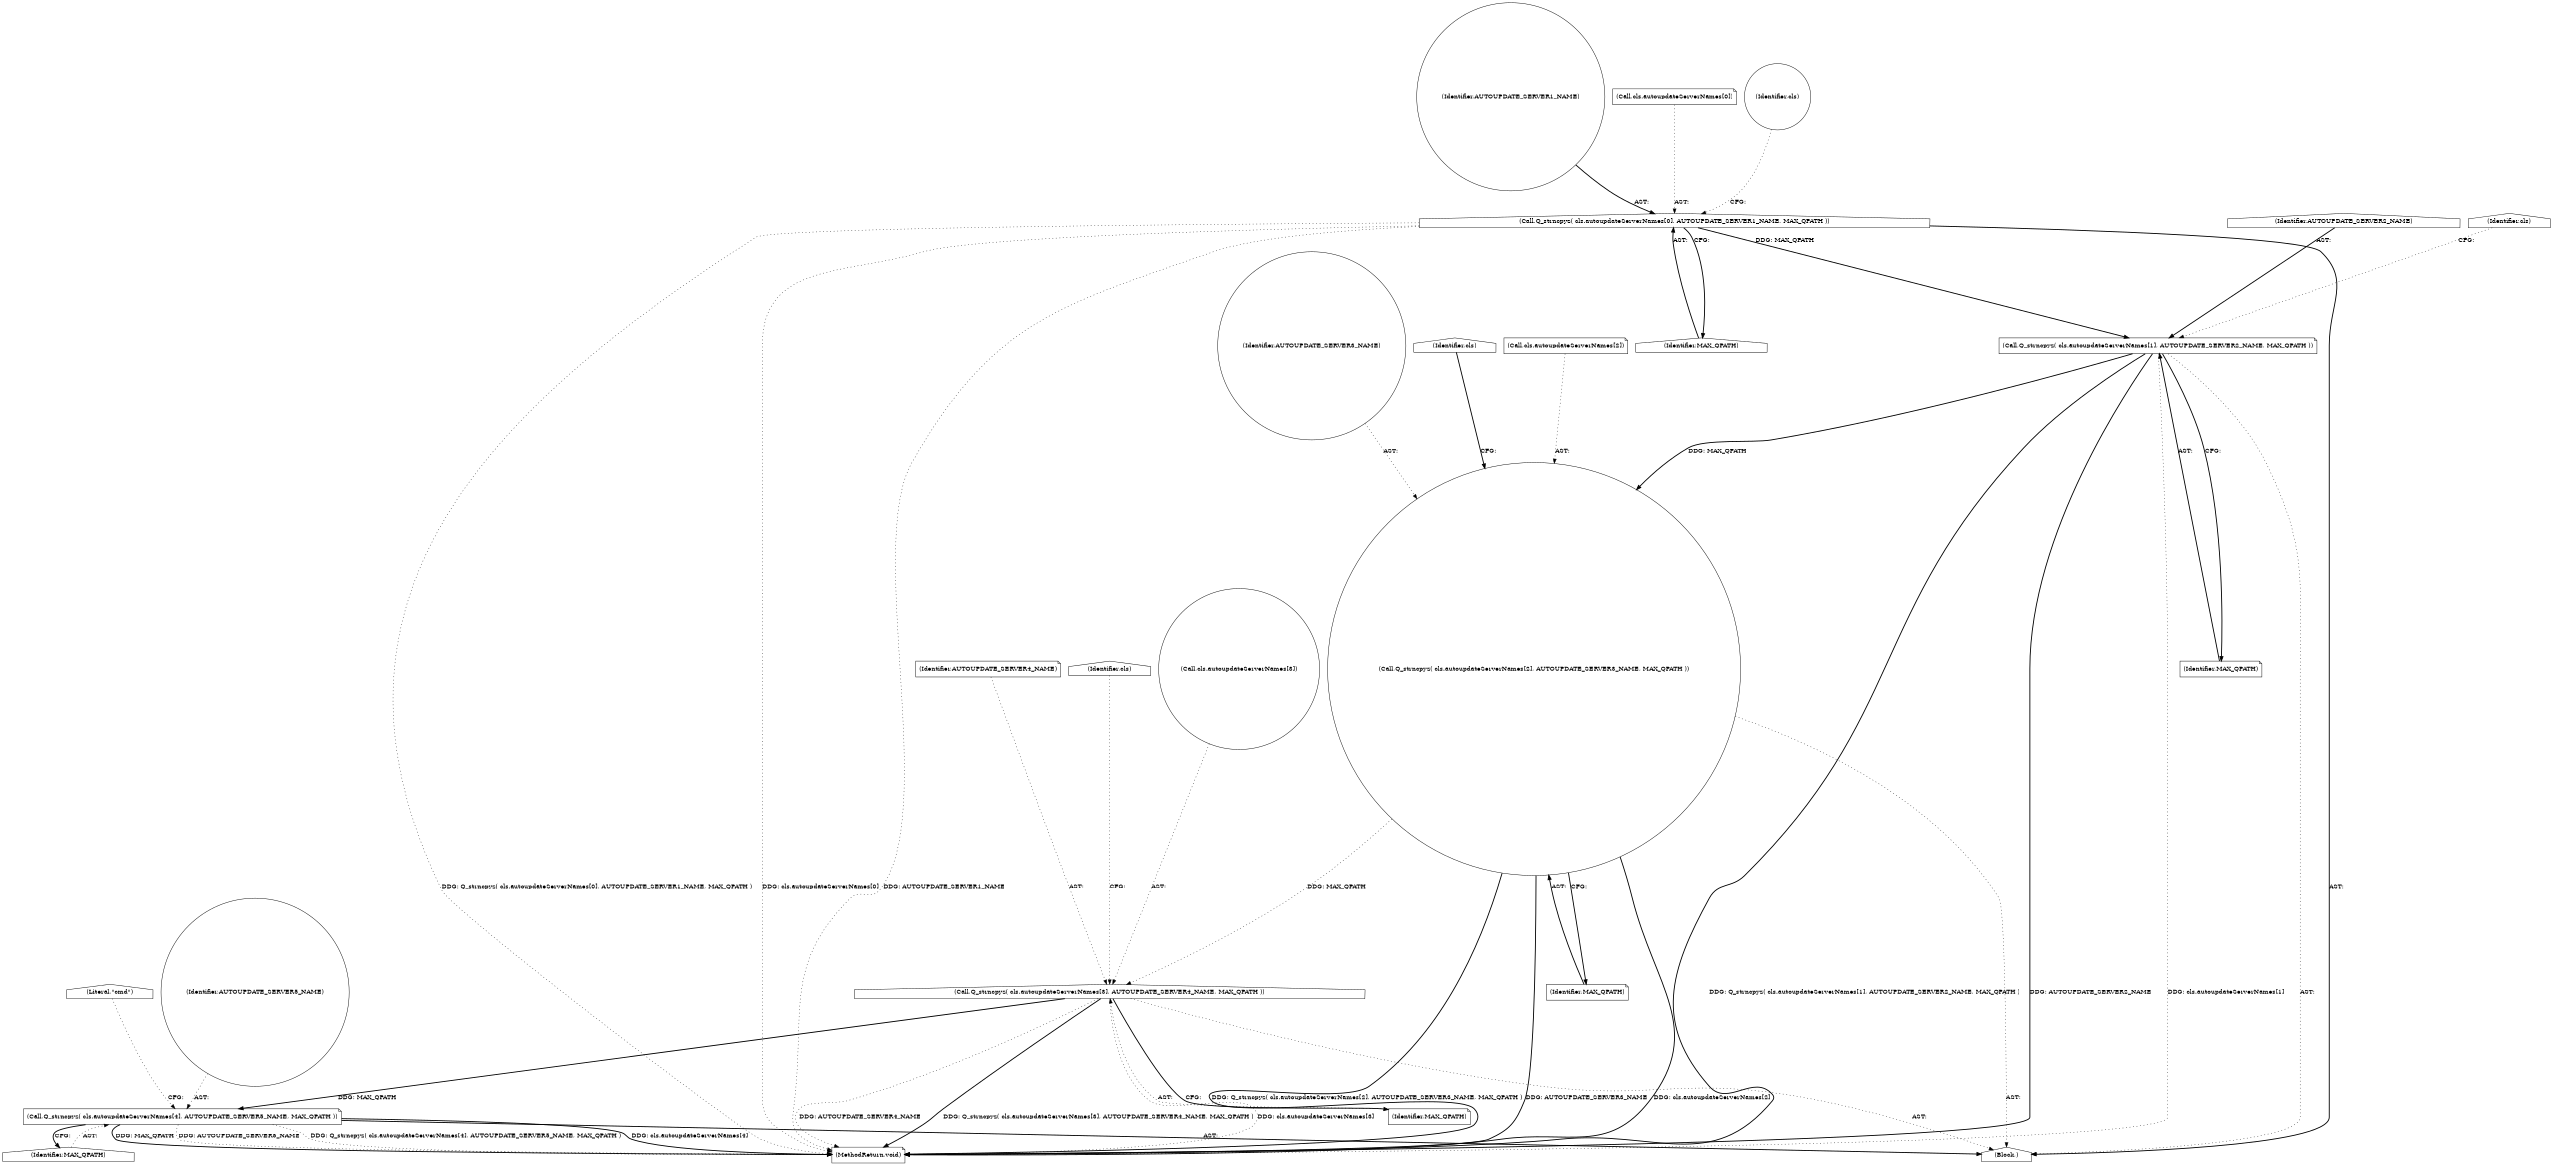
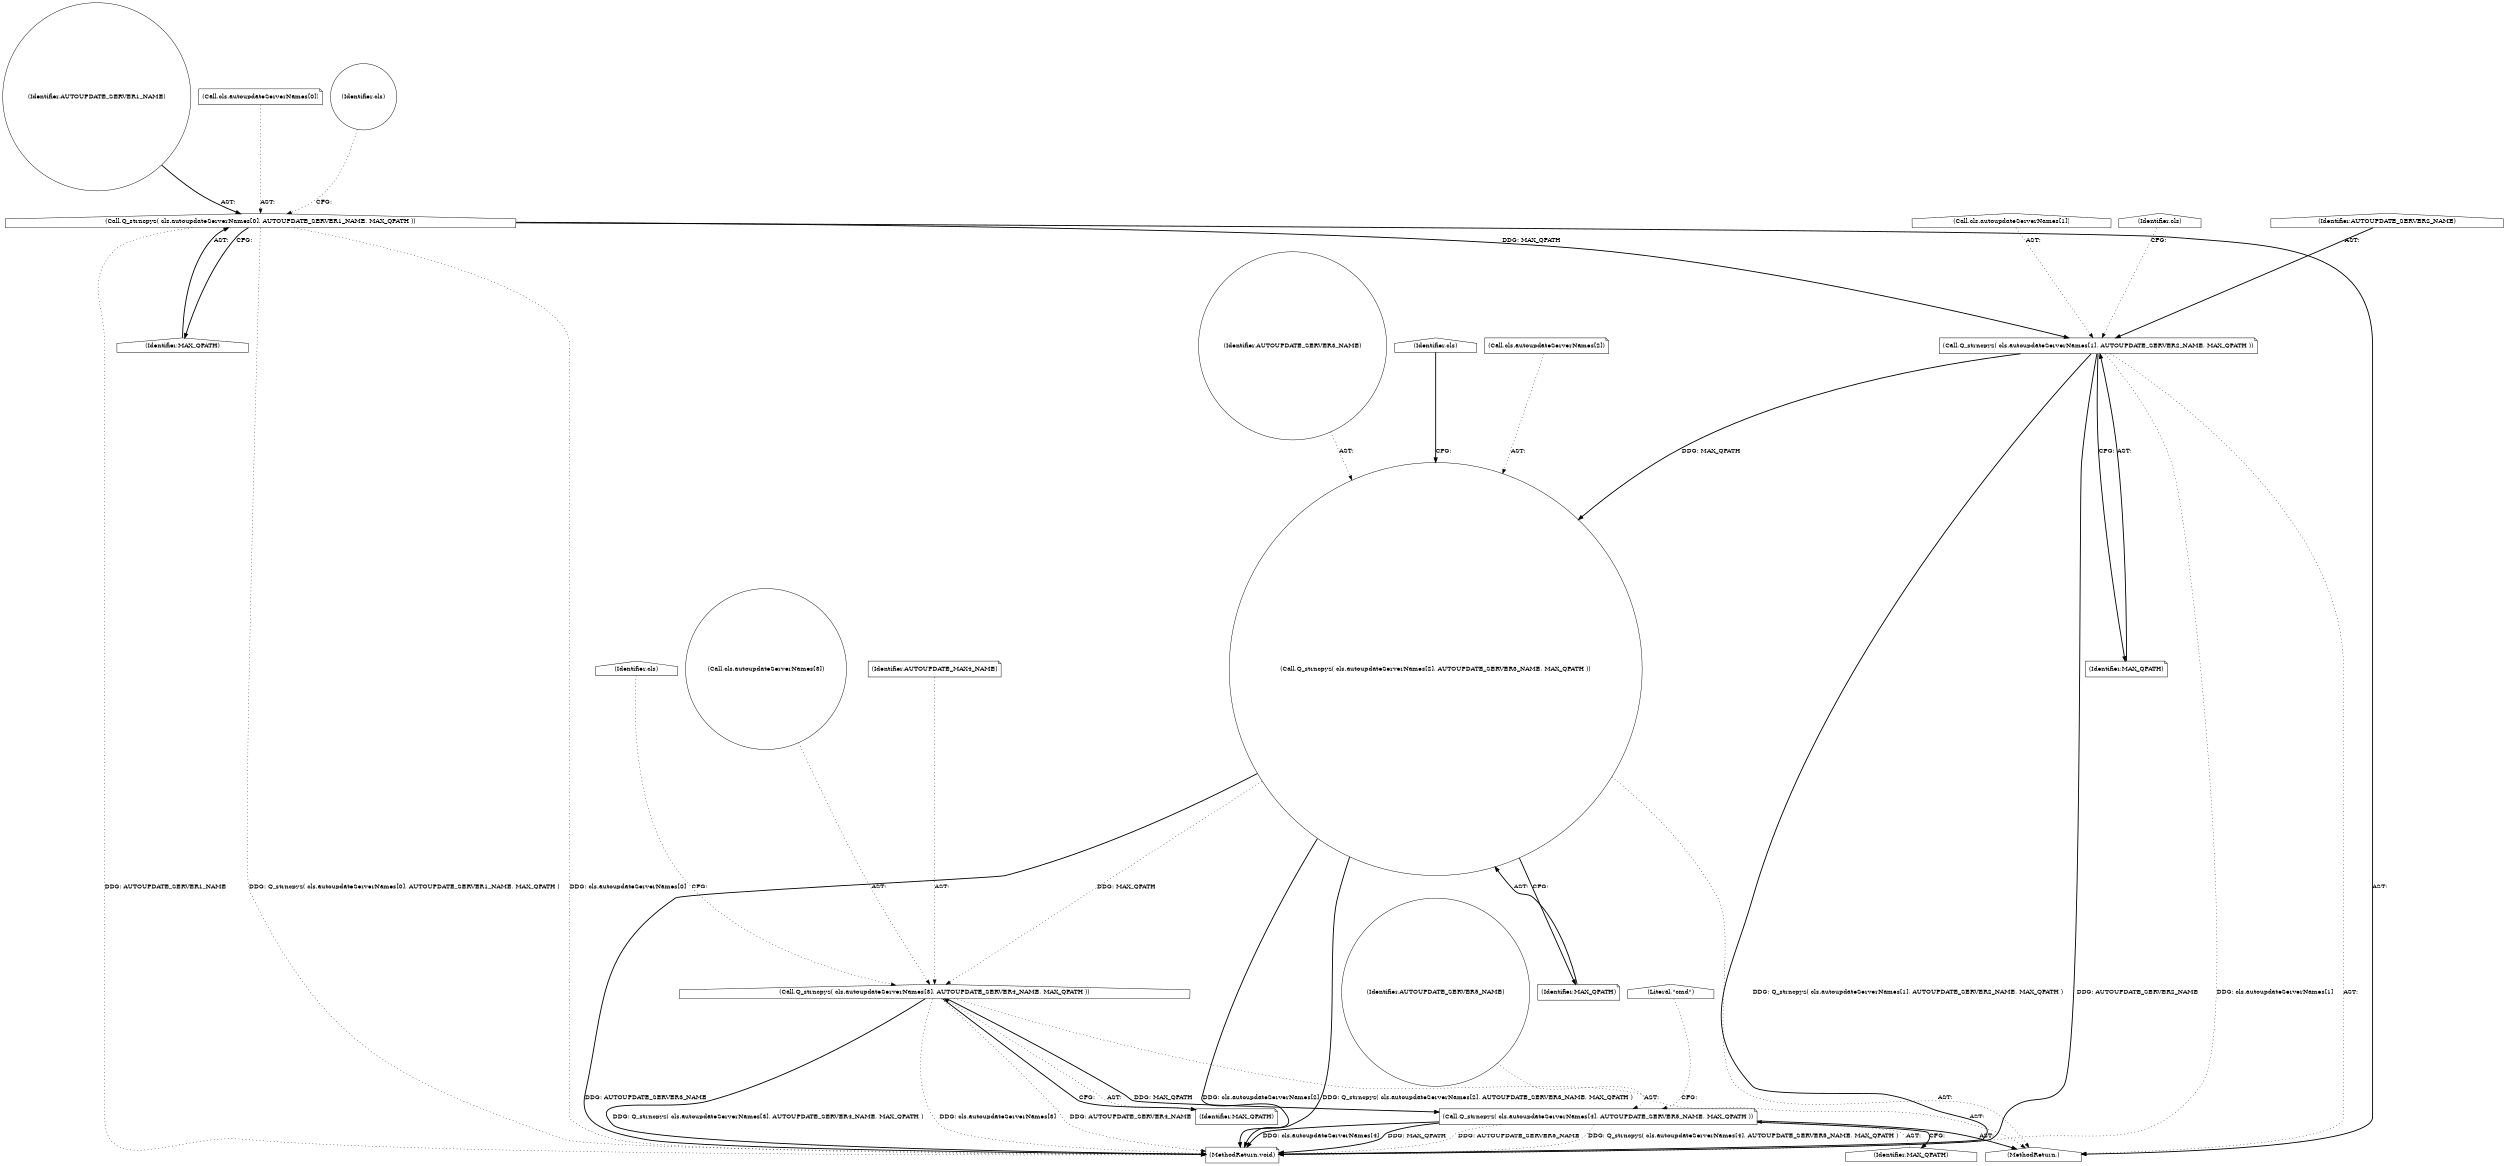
node "(Call,cls.autoupdateServerNames[1])": added
node "(Identifier,AUTOUPDATE_SERVER4_NAME)": label "(Identifier,AUTOUPDATE_SERVER4_NAME)" -> "(Identifier,AUTOUPDATE_MAX4_NAME)"
node "(Block,)": label "(Block,)" -> "(MethodReturn,)"
